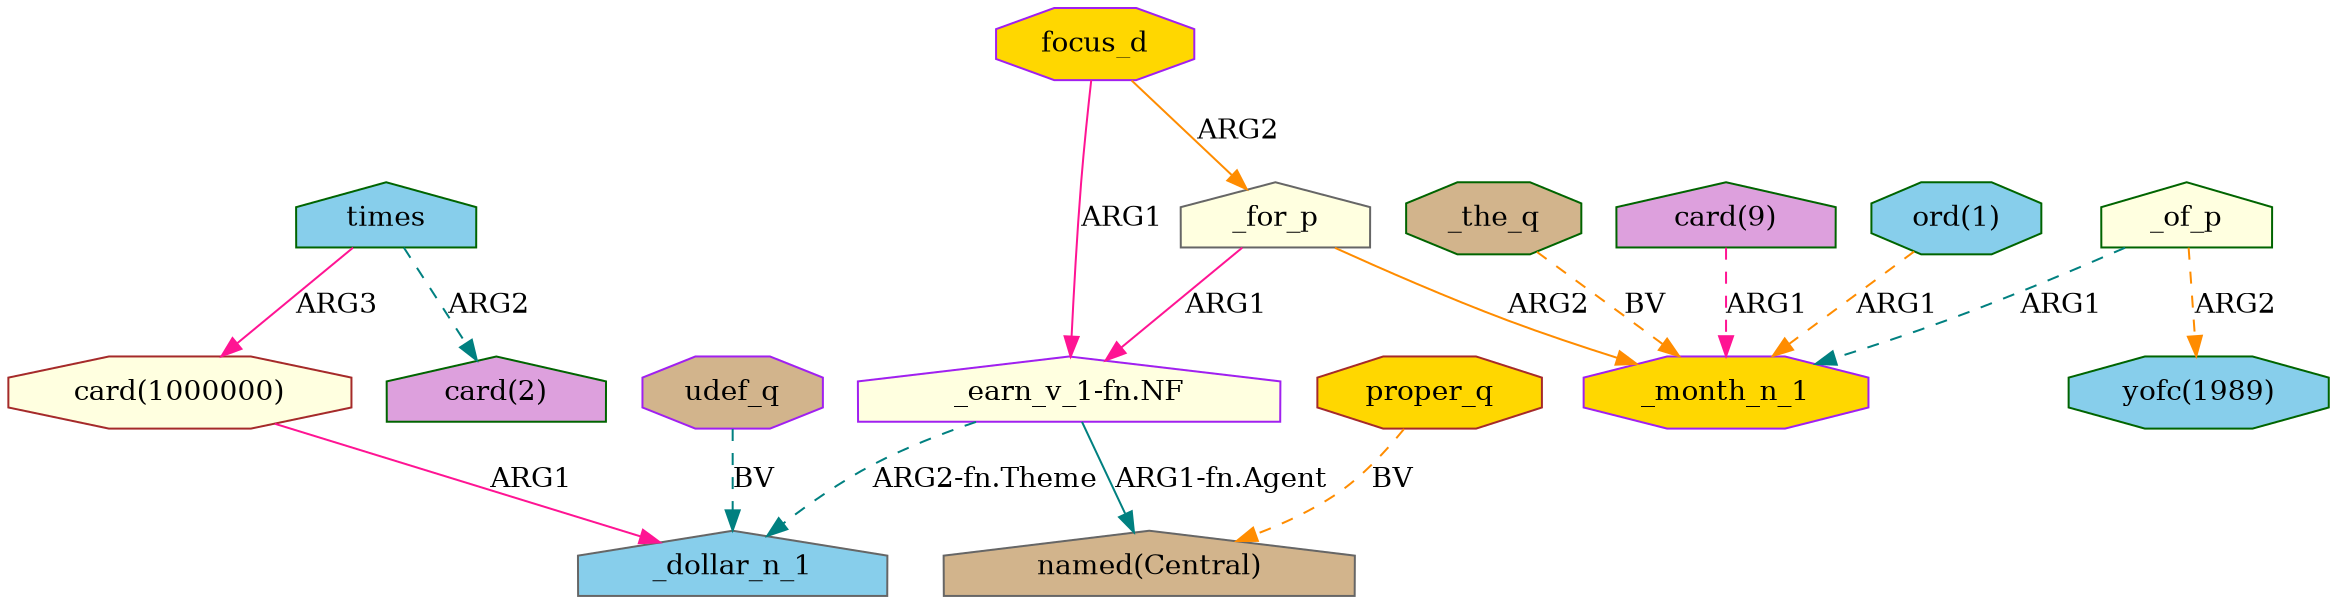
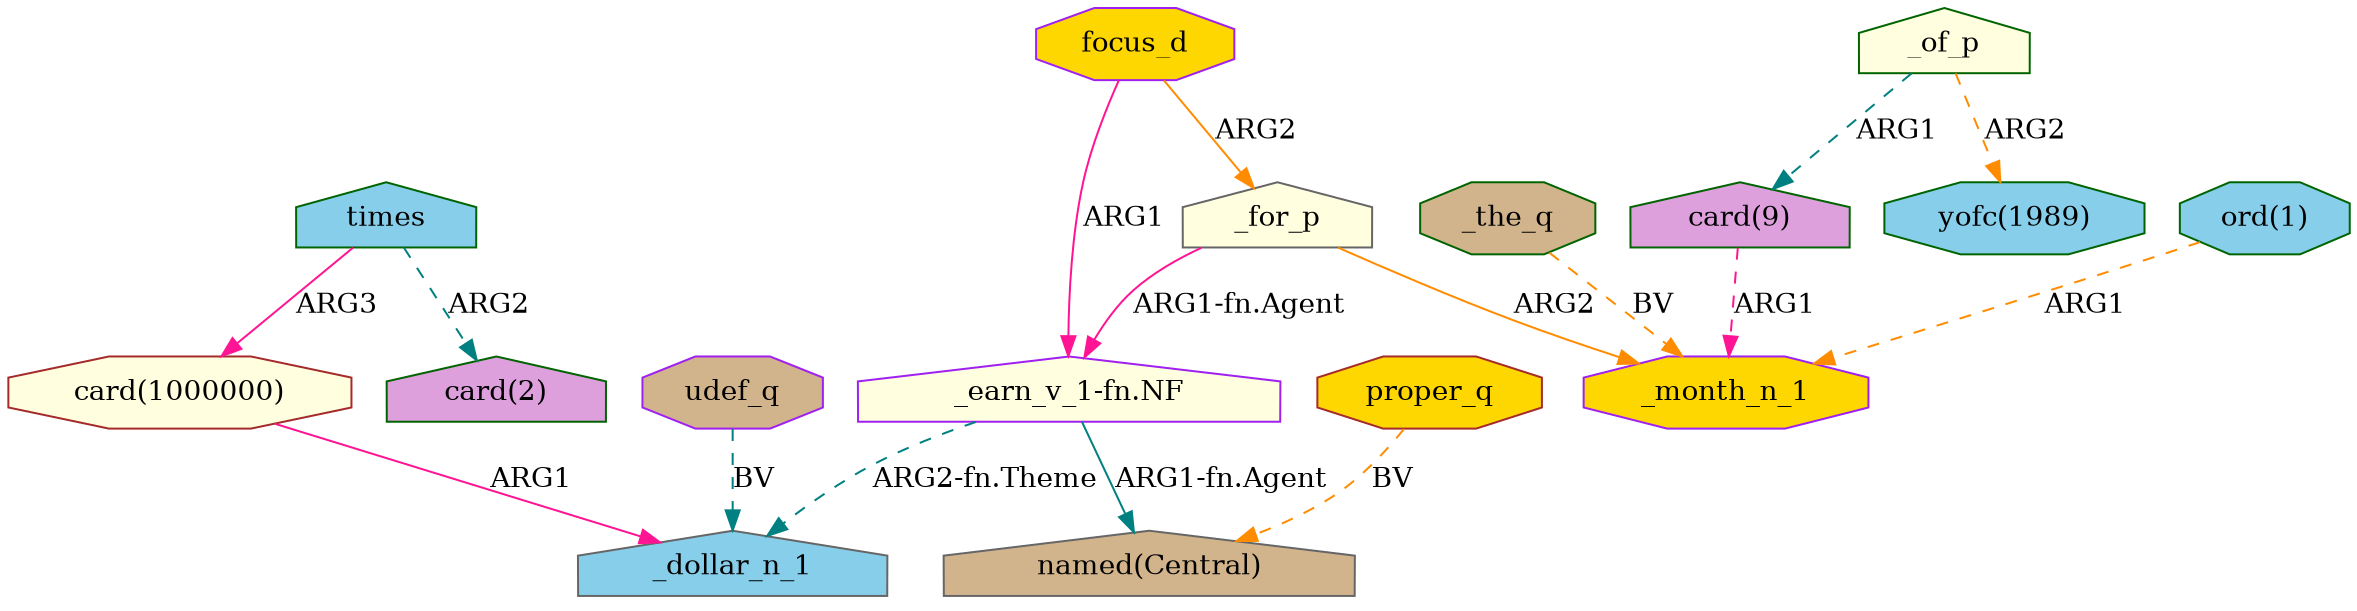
edge "_for_p" -> "_earn_v_1-fn.NF": label "ARG1" -> "ARG1-fn.Agent"
edge "_of_p" -> "_month_n_1": now "_of_p" -> "card(9)"
